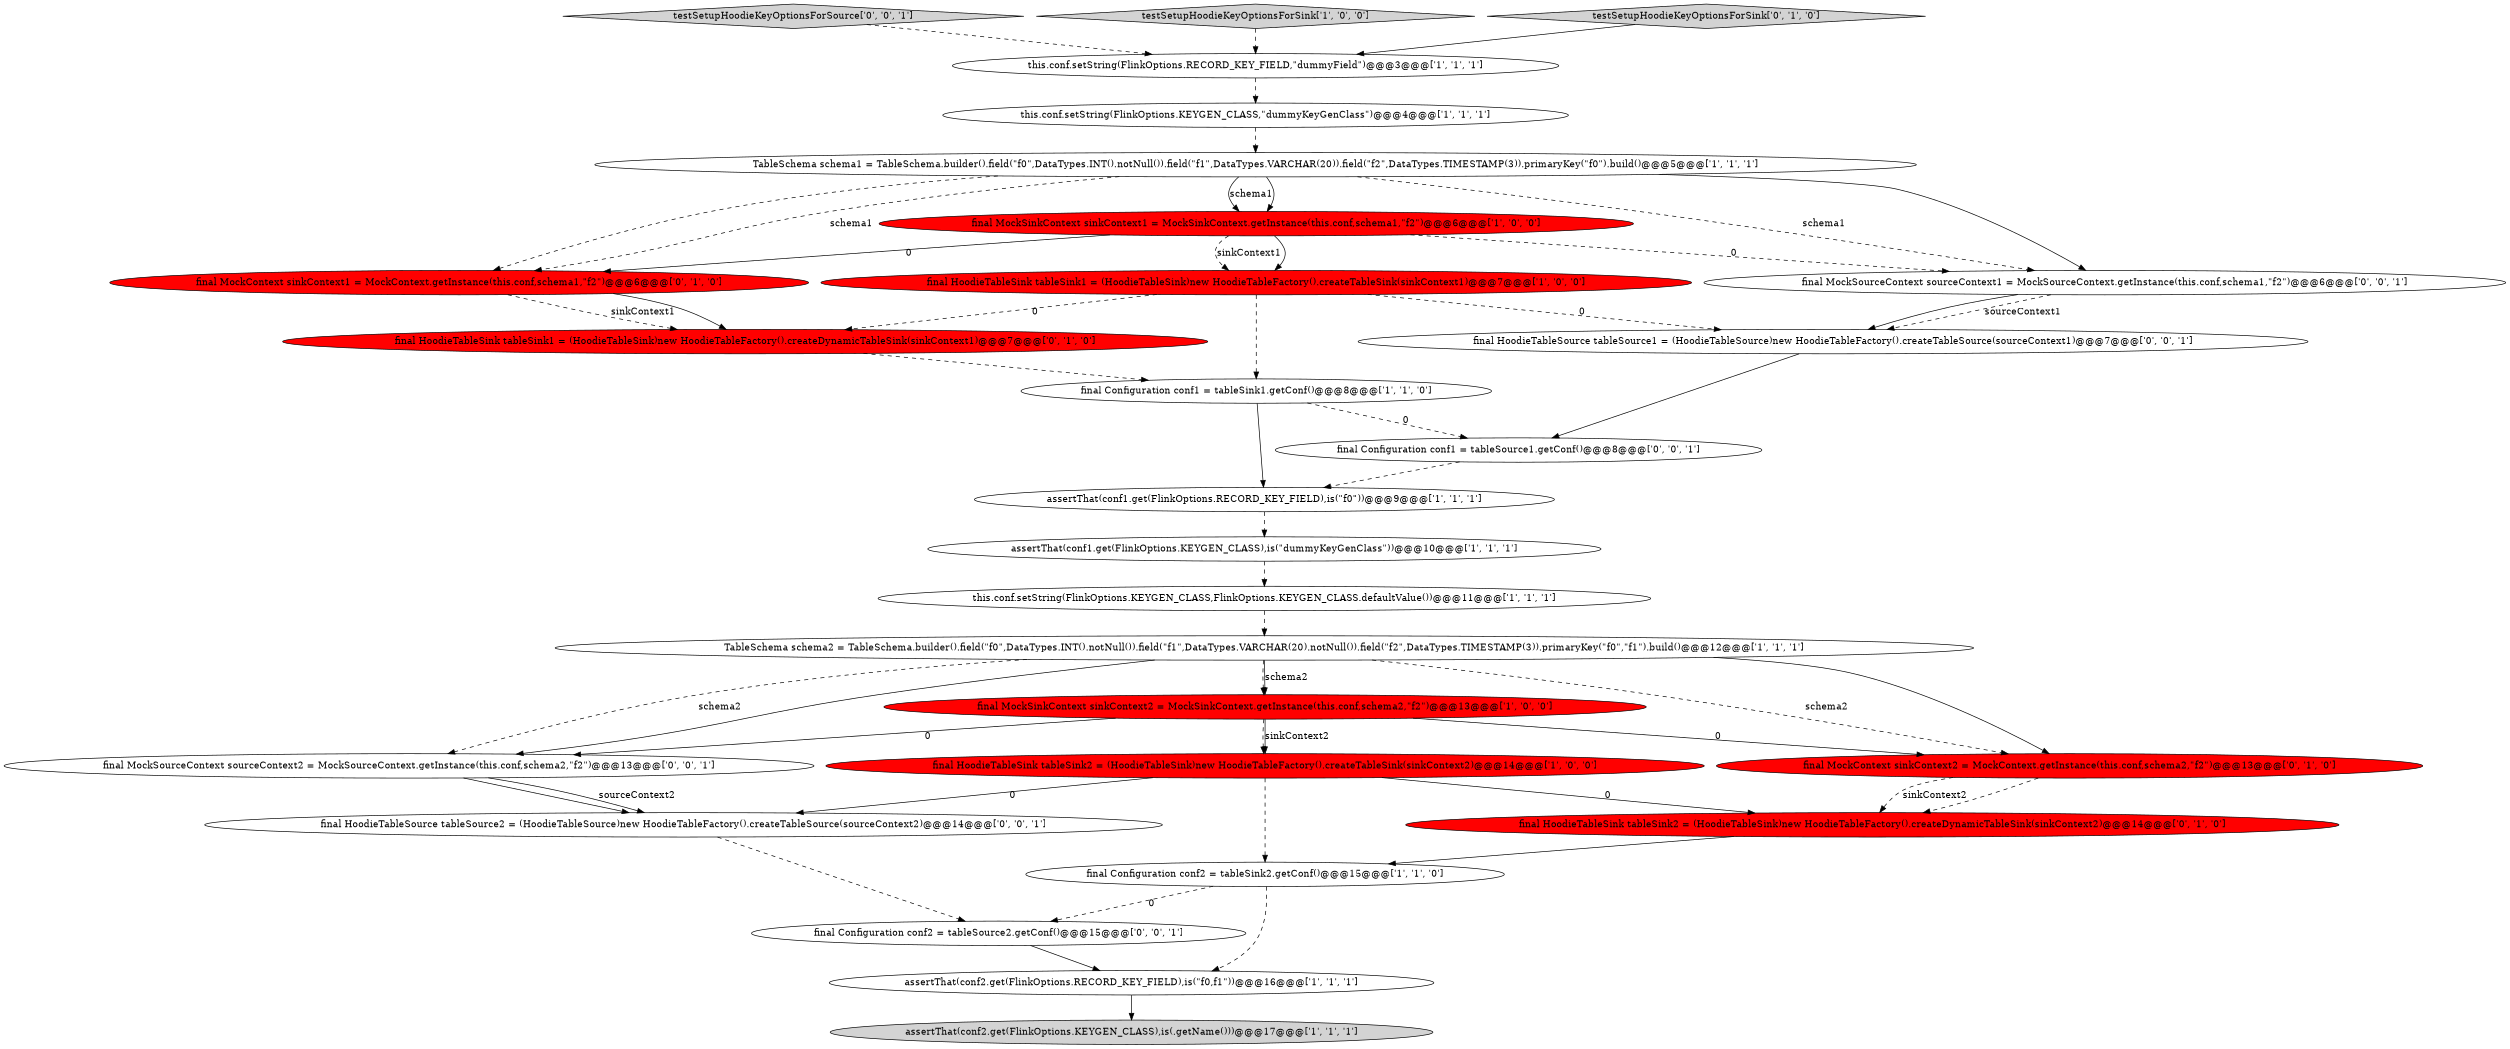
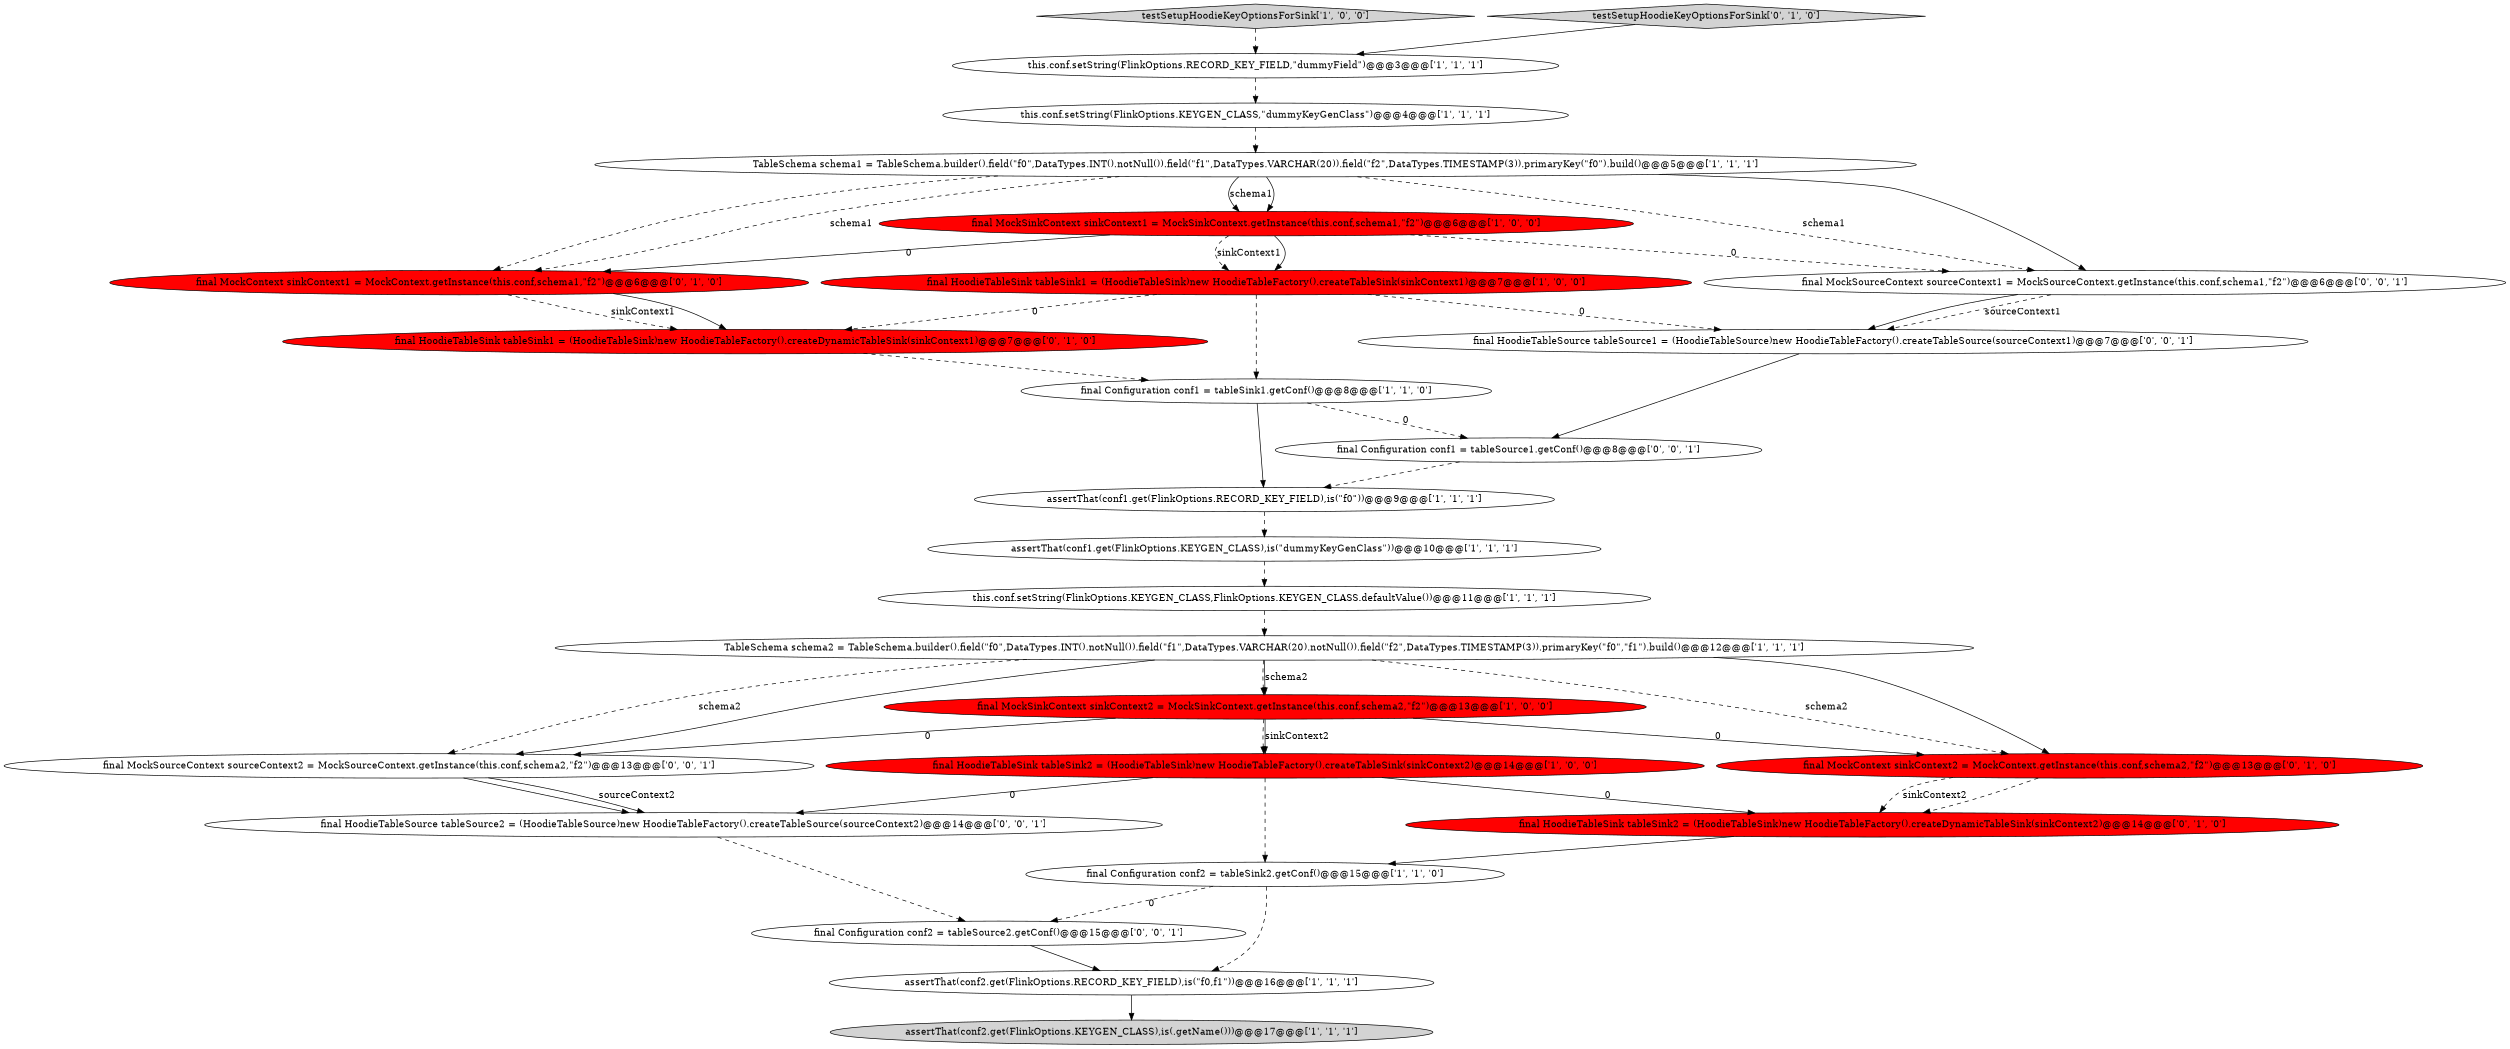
node "testSetupHoodieKeyOptionsForSource['0', '0', '1']": removed
